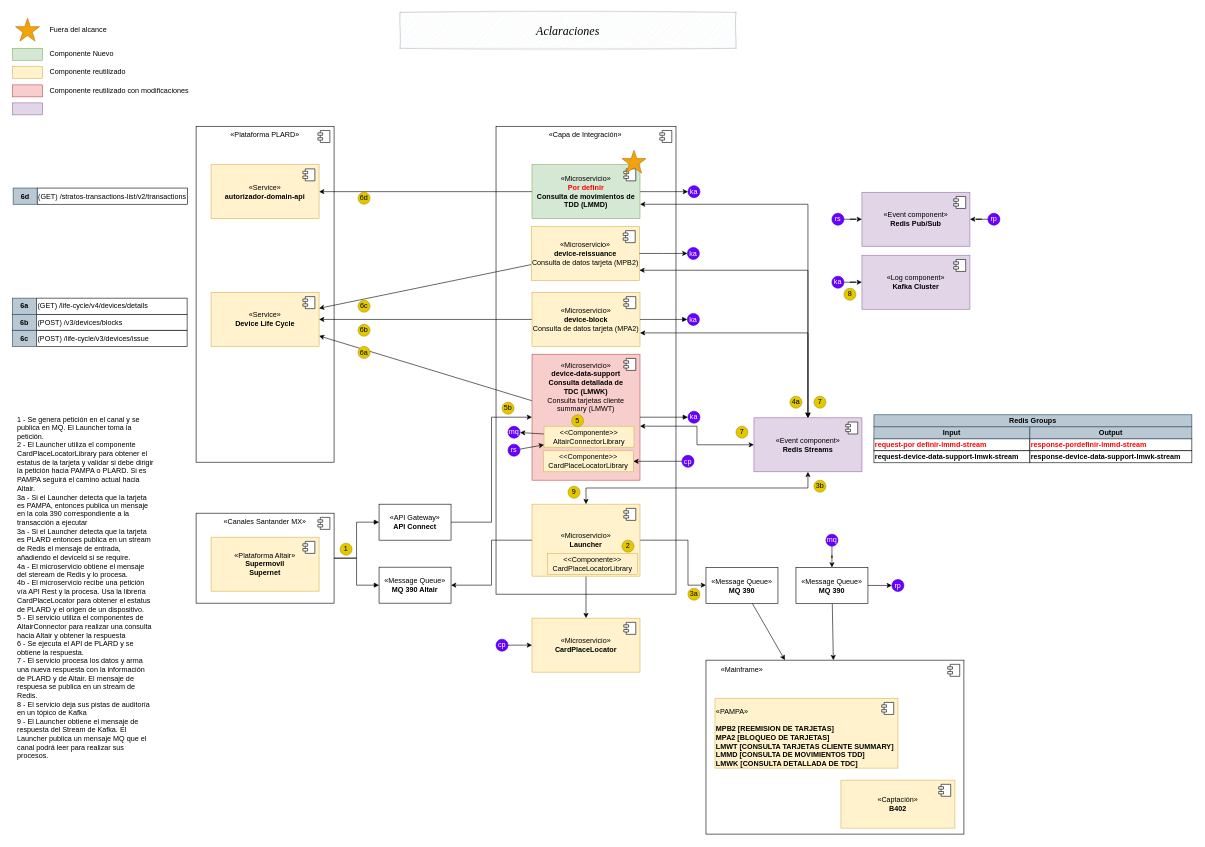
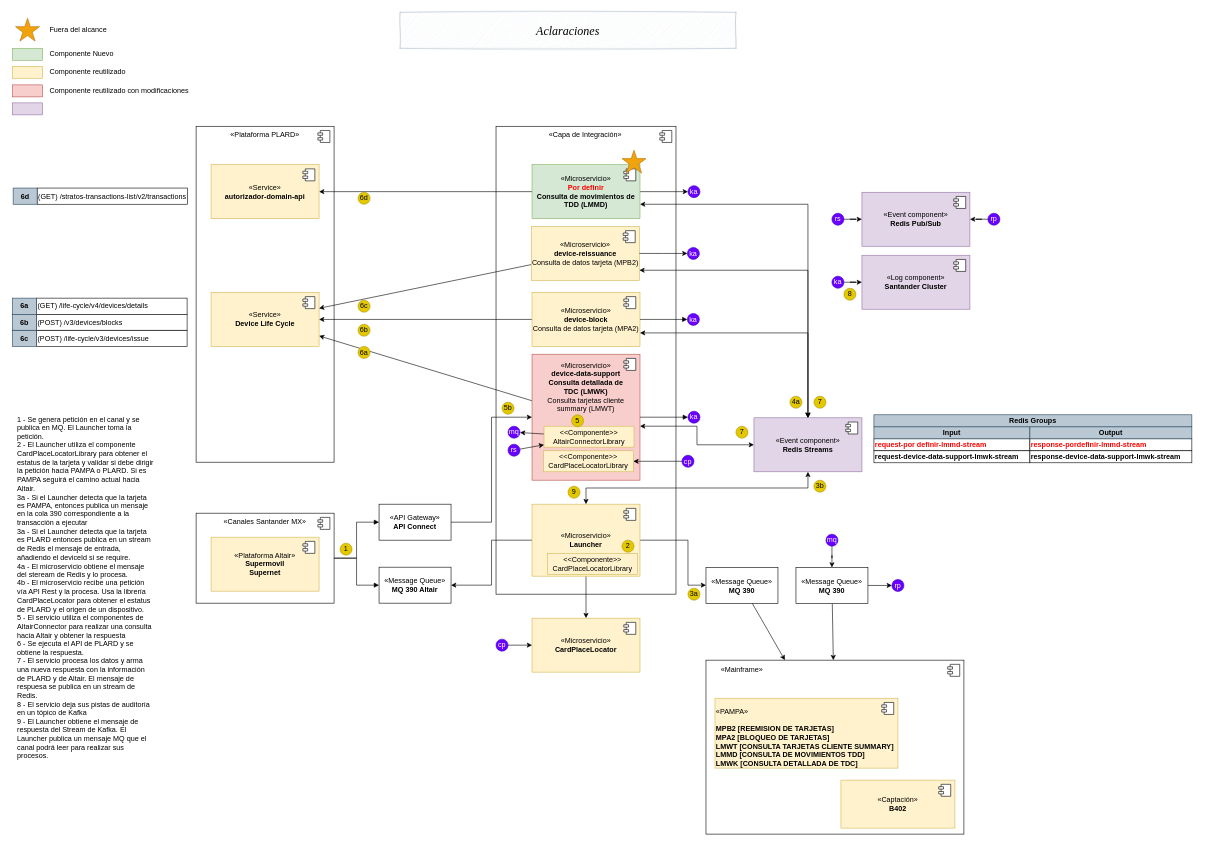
node "«Log component» Kafka Cluster": label "«Log component» Kafka Cluster" -> "«Log component» Santander Cluster"
